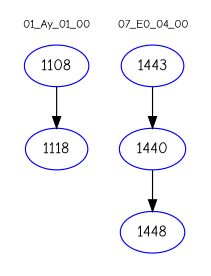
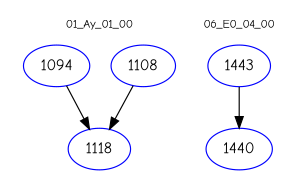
cluster "07_E0_04_00": label "07_E0_04_00" -> "06_E0_04_00"
node "1094": added
node "1448": removed
